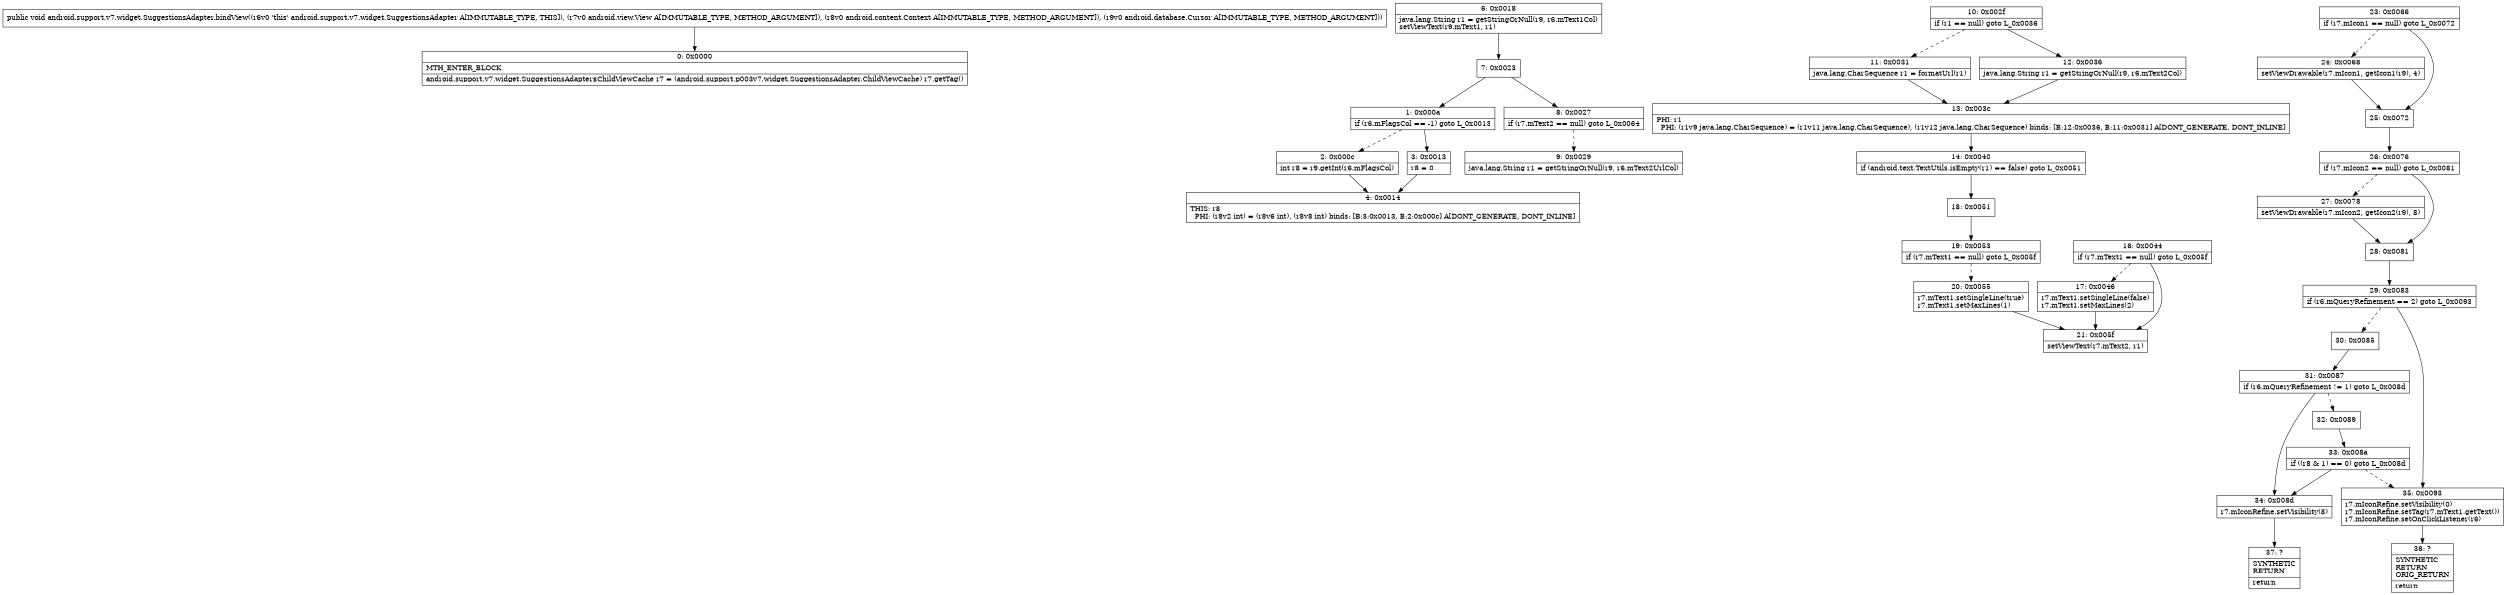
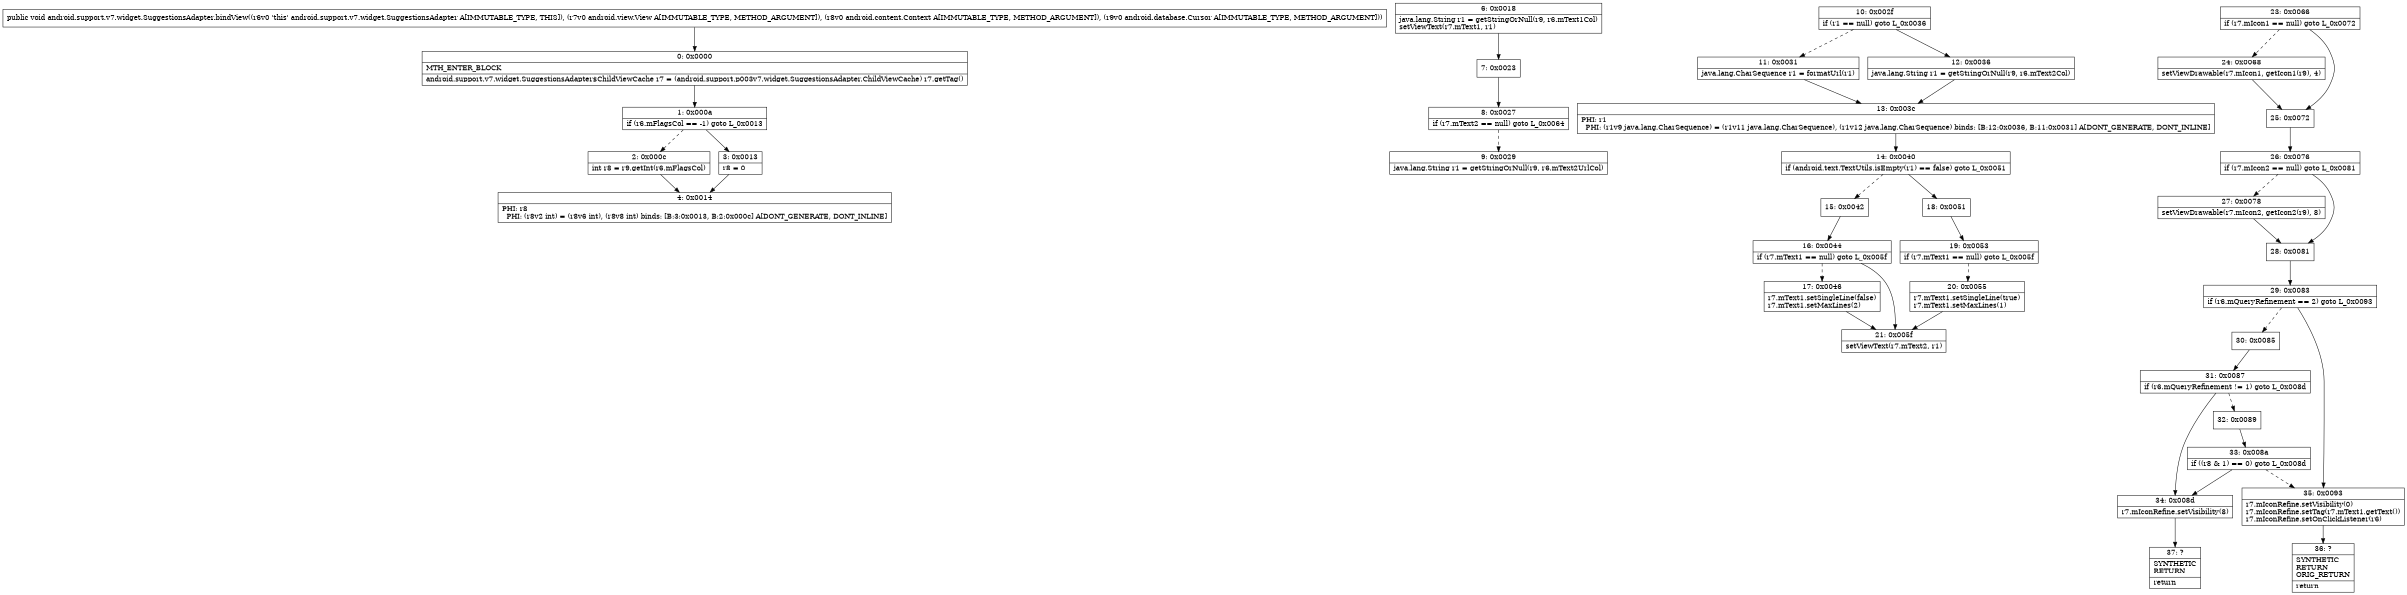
node "6: 0x0018": text "setViewText(r9.mText1, r1)" -> "setViewText(r7.mText1, r1)"
edge "7: 0x0023" -> "1: 0x000a": now "0: 0x0000" -> "1: 0x000a"
node "15: 0x0042": added
node "4: 0x0014": text "THIS: r8" -> "PHI: r8"
